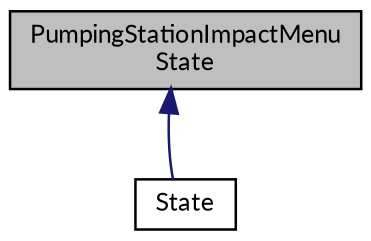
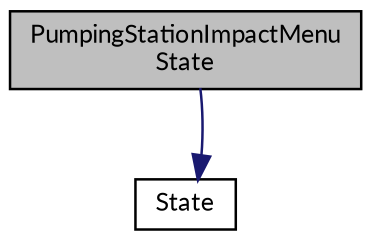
edge "State" -> "PumpingStationImpactMenu State": reversed
